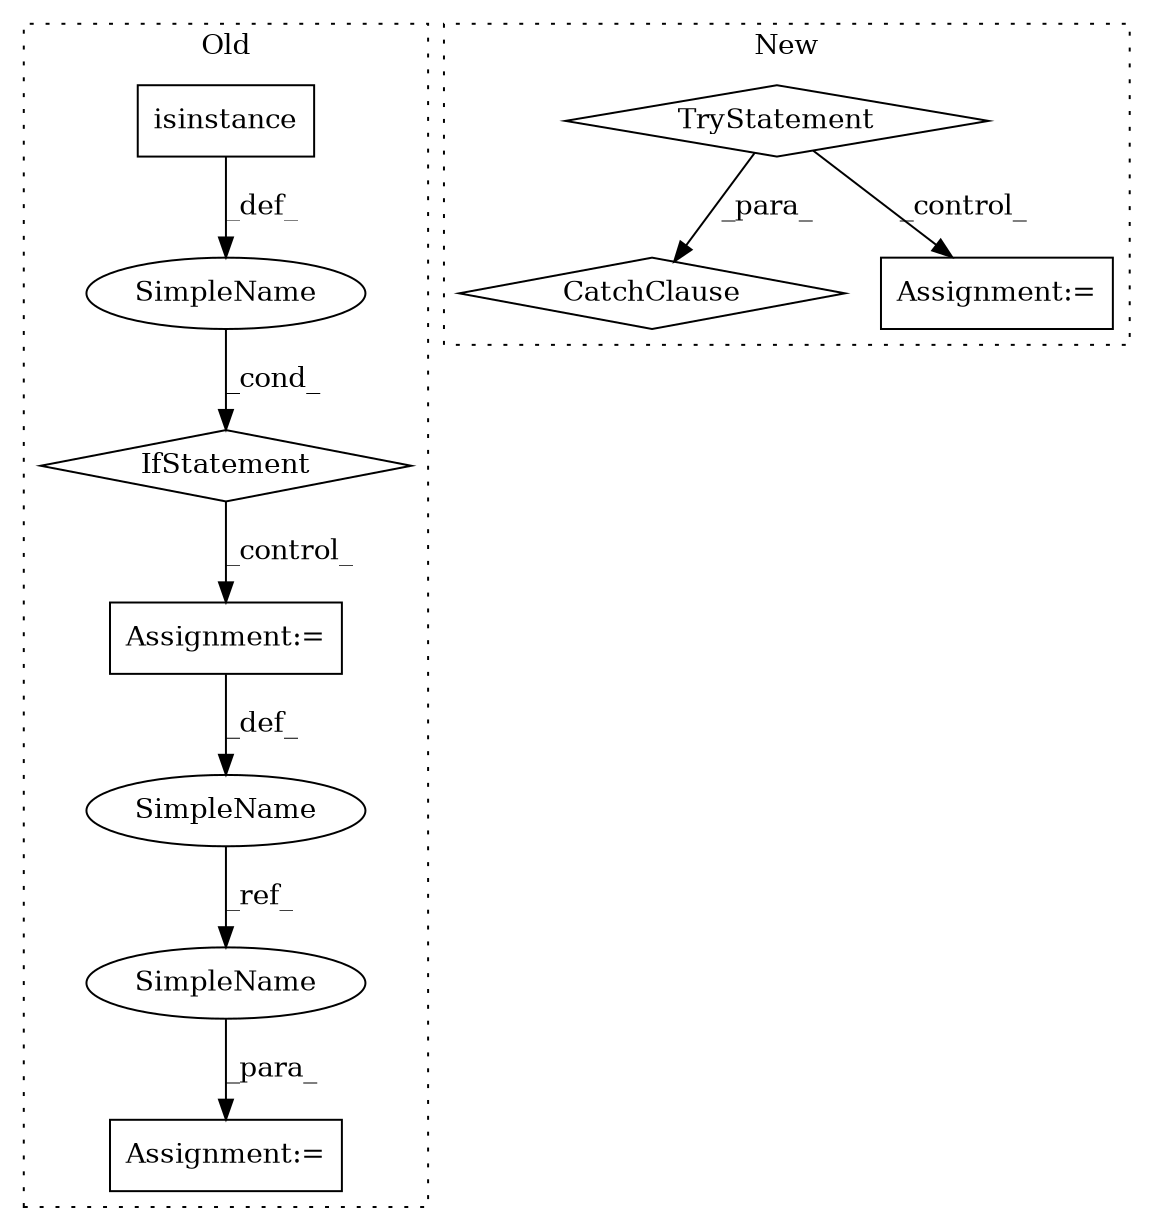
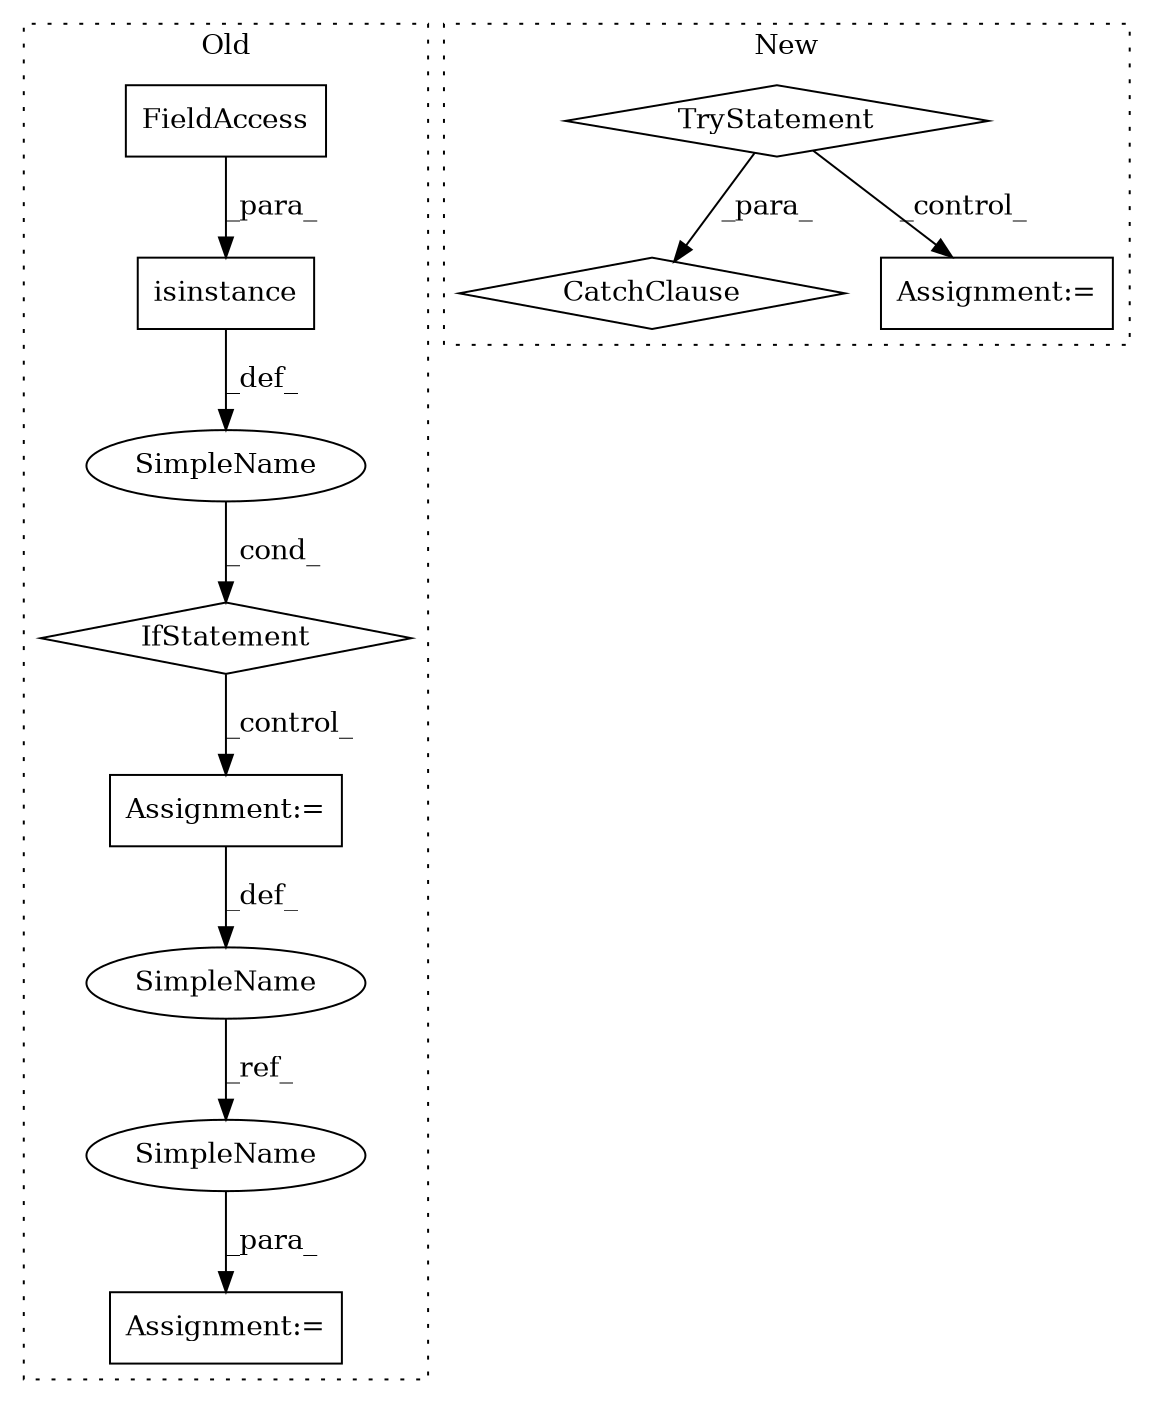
node "FieldAccess": added
